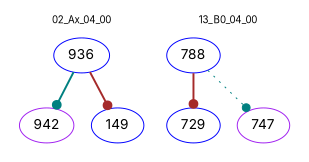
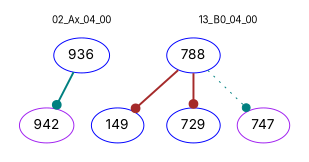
edge "936" -> "149": now "788" -> "149"
